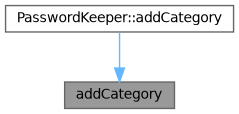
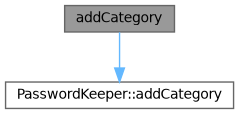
edge "PasswordKeeper::addCategory" -> "addCategory": reversed
